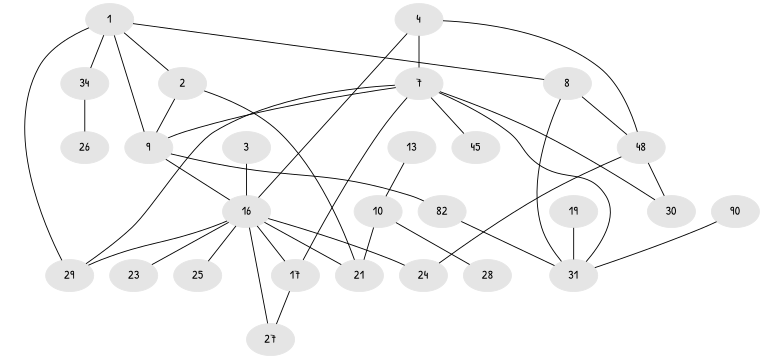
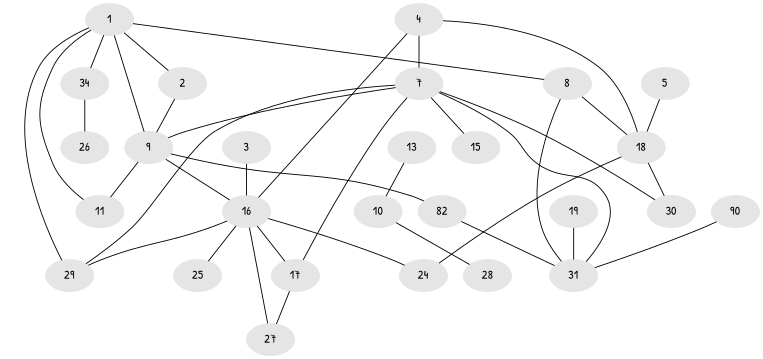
node "5": added
node "45": label "45" -> "15"
node "48": label "48" -> "18"
node "11": added
node "23": removed
node "21": removed
